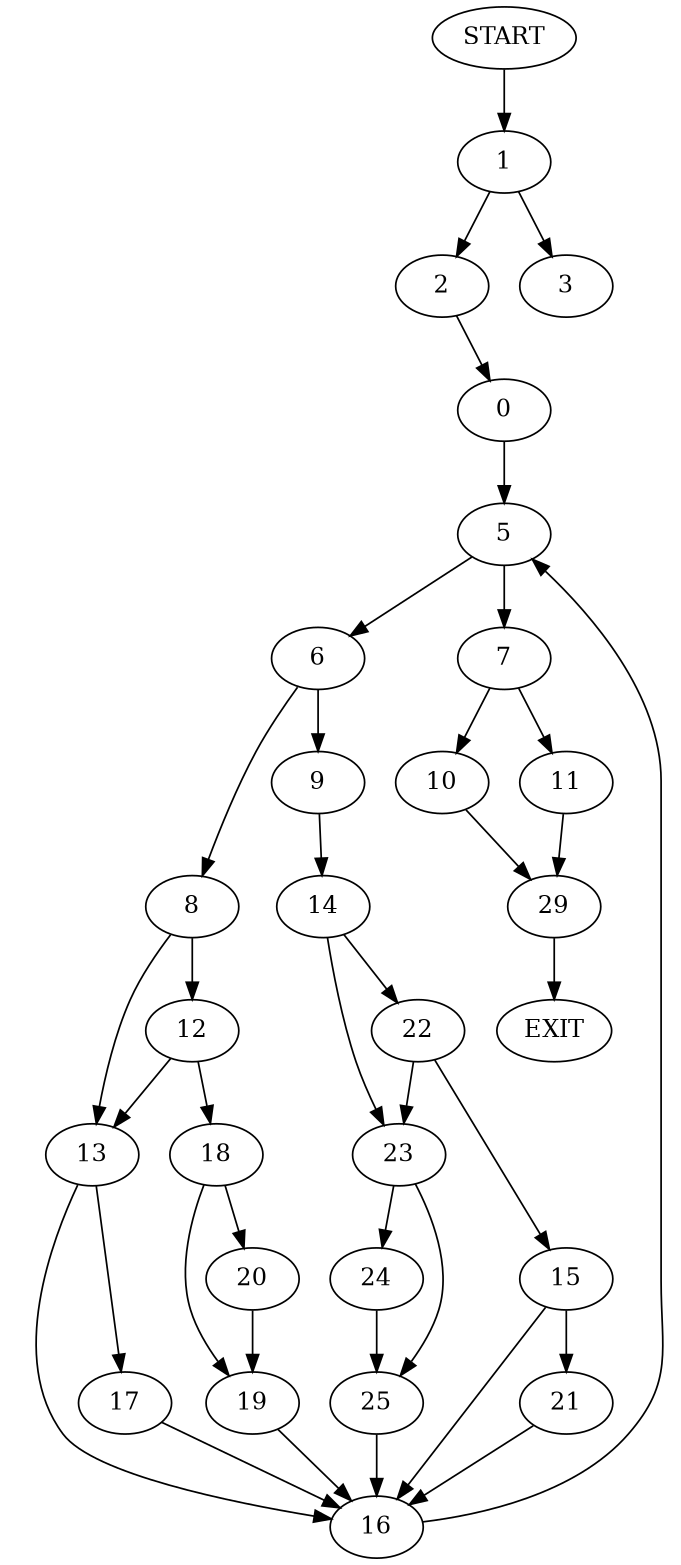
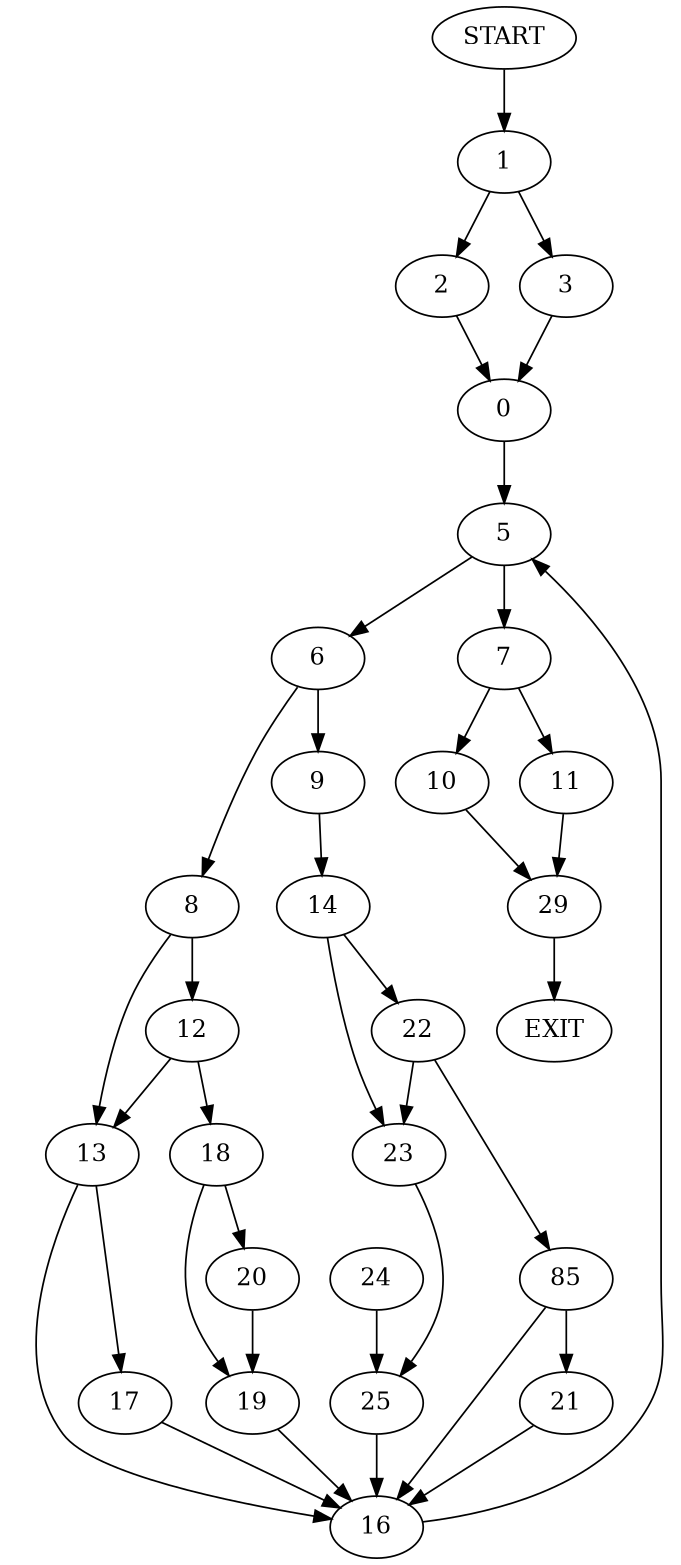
edge "3" -> "0": added
edge "23" -> "24": removed
node "15": label "15" -> "85"
